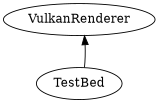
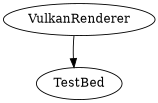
edge "TestBed" -> "VulkanRenderer": reversed
